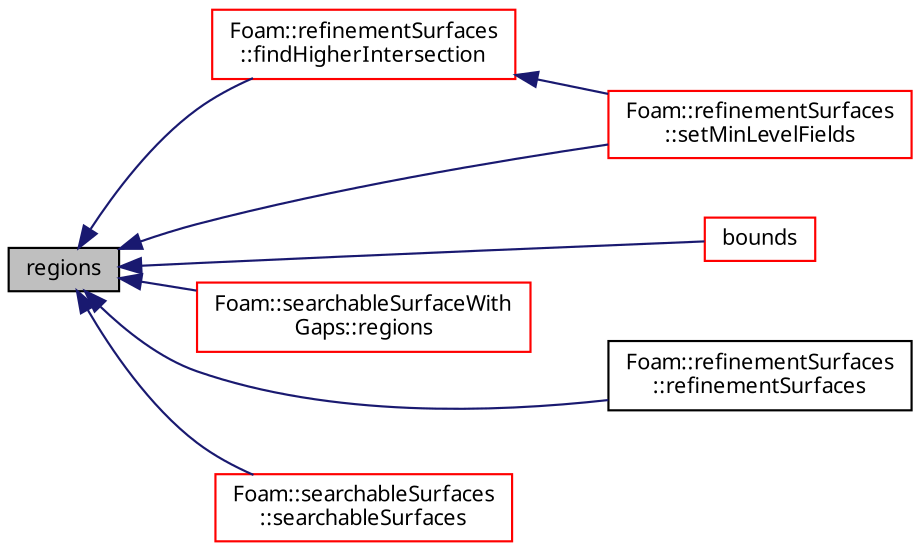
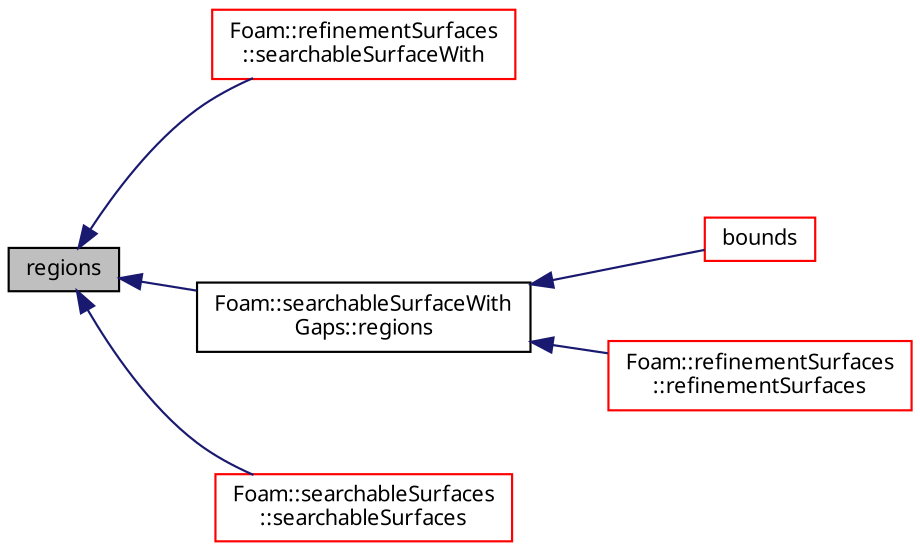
node "Foam::refinementSurfaces ::findHigherIntersection": label "Foam::refinementSurfaces ::findHigherIntersection" -> "Foam::refinementSurfaces ::searchableSurfaceWith"
node "Foam::refinementSurfaces ::setMinLevelFields": removed
edge "bounds" -> "regions": now "bounds" -> "Foam::searchableSurfaceWith Gaps::regions"
node "Foam::searchableSurfaceWith Gaps::regions": color red -> black
node "Foam::refinementSurfaces ::refinementSurfaces": color black -> red
edge "Foam::refinementSurfaces ::refinementSurfaces" -> "regions": now "Foam::refinementSurfaces ::refinementSurfaces" -> "Foam::searchableSurfaceWith Gaps::regions"
